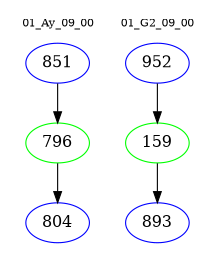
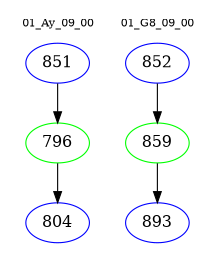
cluster "01_G2_09_00": label "01_G2_09_00" -> "01_G8_09_00"
node "952": label "952" -> "852"
node "159": label "159" -> "859"
